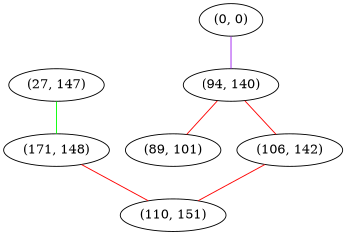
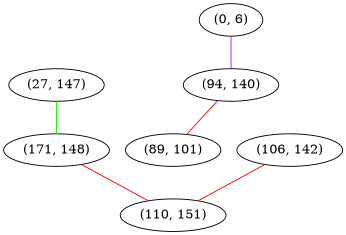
node "(0, 0)": label "(0, 0)" -> "(0, 6)"
edge "(94, 140)" -- "(106, 142)": removed
